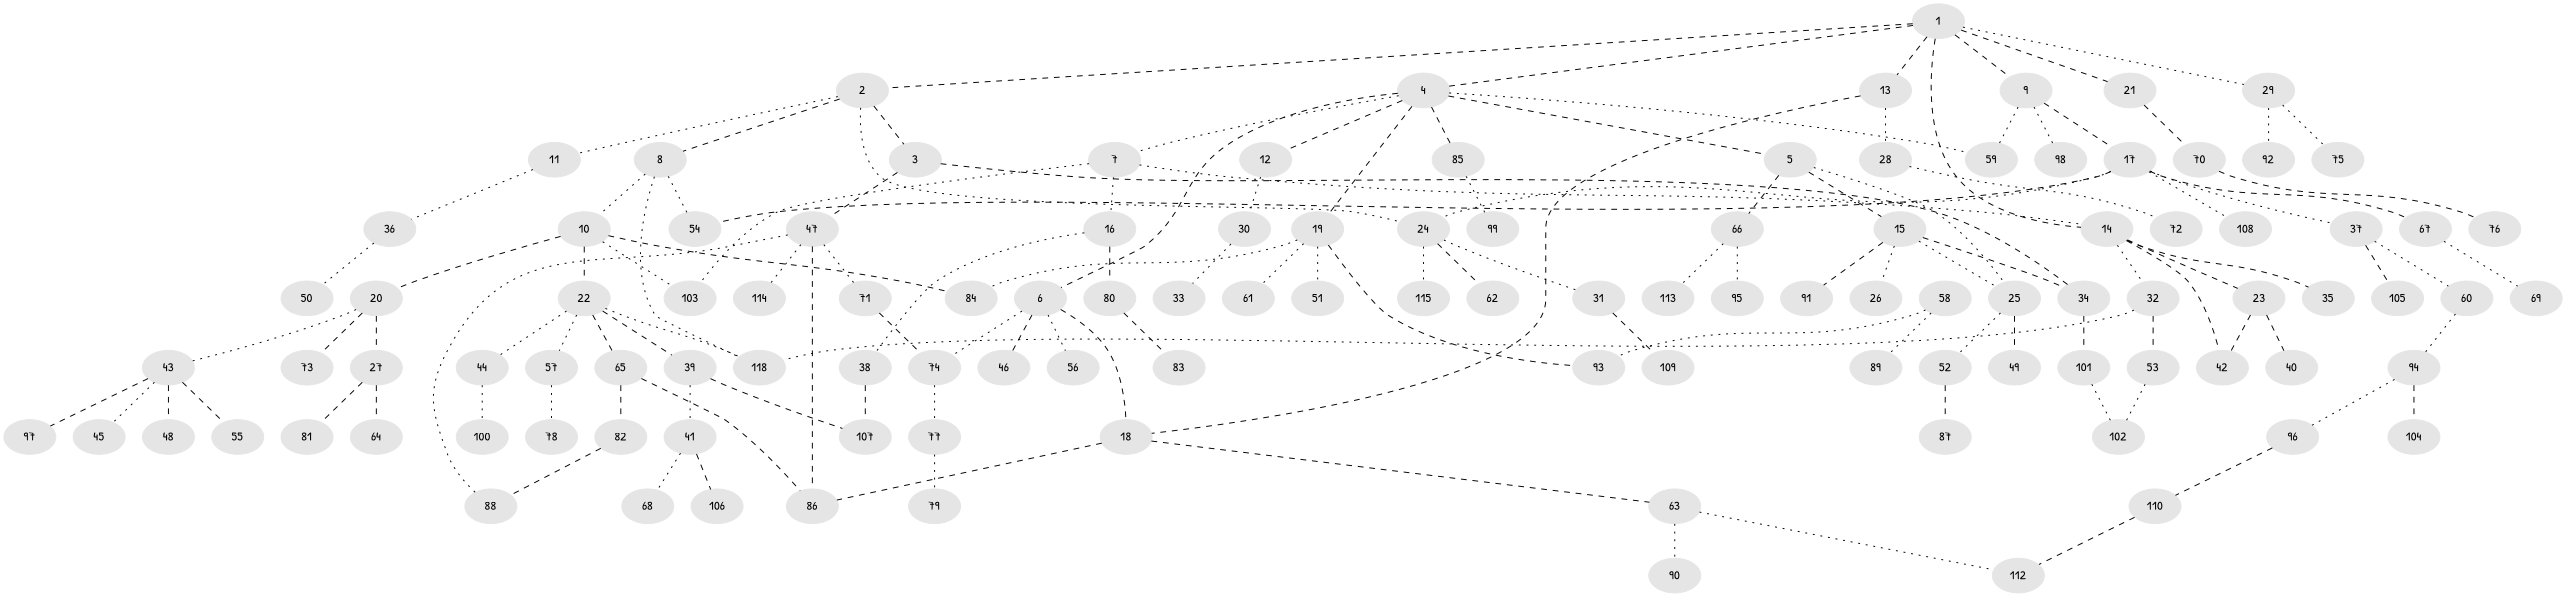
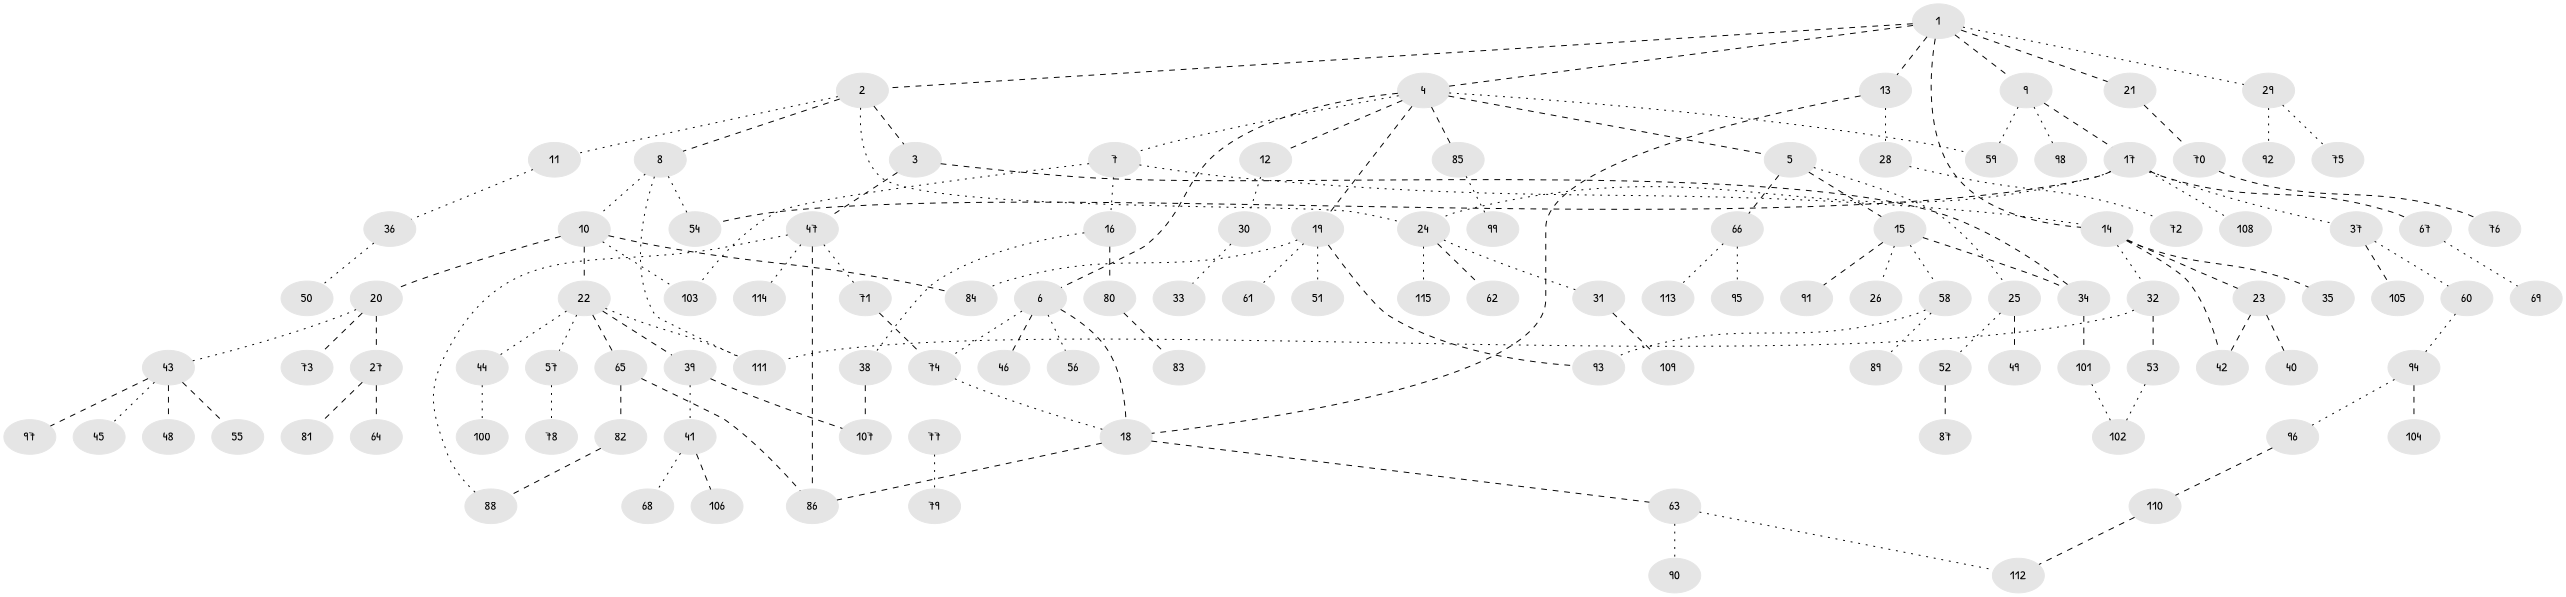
edge "15" -- "25": now "15" -- "58"
node "118": label "118" -> "111"
edge "74" -- "77": now "74" -- "18"
